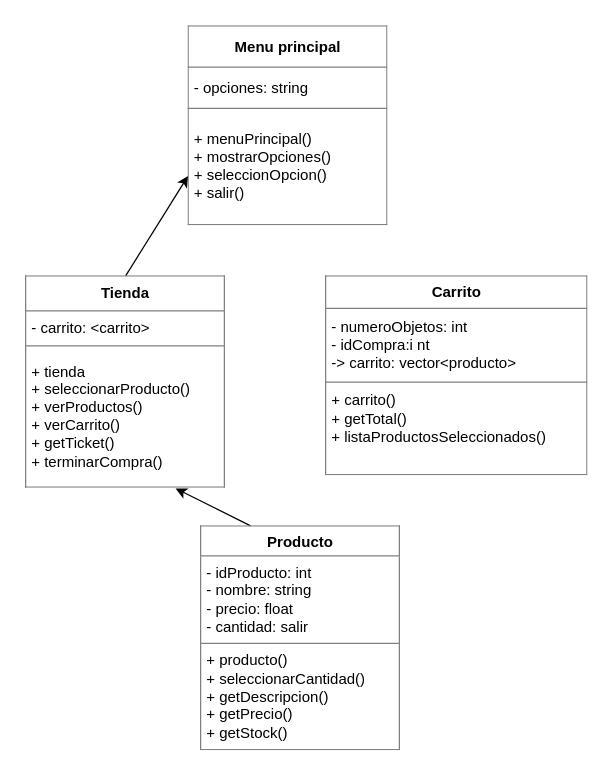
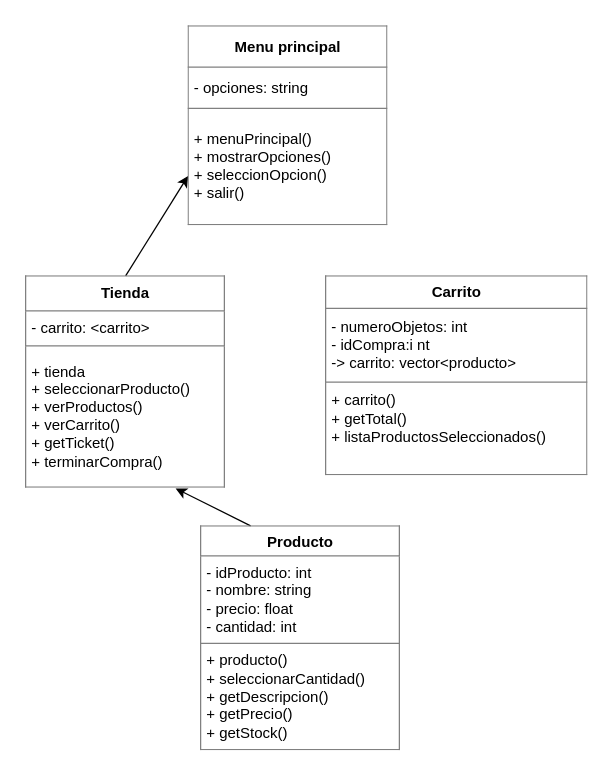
node "Producto - idProducto: int - nombre: string - precio: float - cantidad: salir + producto() + seleccionarCantidad() + getDescripcion() + getPrecio() + getStock()": label "Producto - idProducto: int - nombre: string - precio: float - cantidad: salir + producto() + seleccionarCantidad() + getDescripcion() + getPrecio() + getStock()" -> "Producto - idProducto: int - nombre: string - precio: float - cantidad: int + producto() + seleccionarCantidad() + getDescripcion() + getPrecio() + getStock()"
